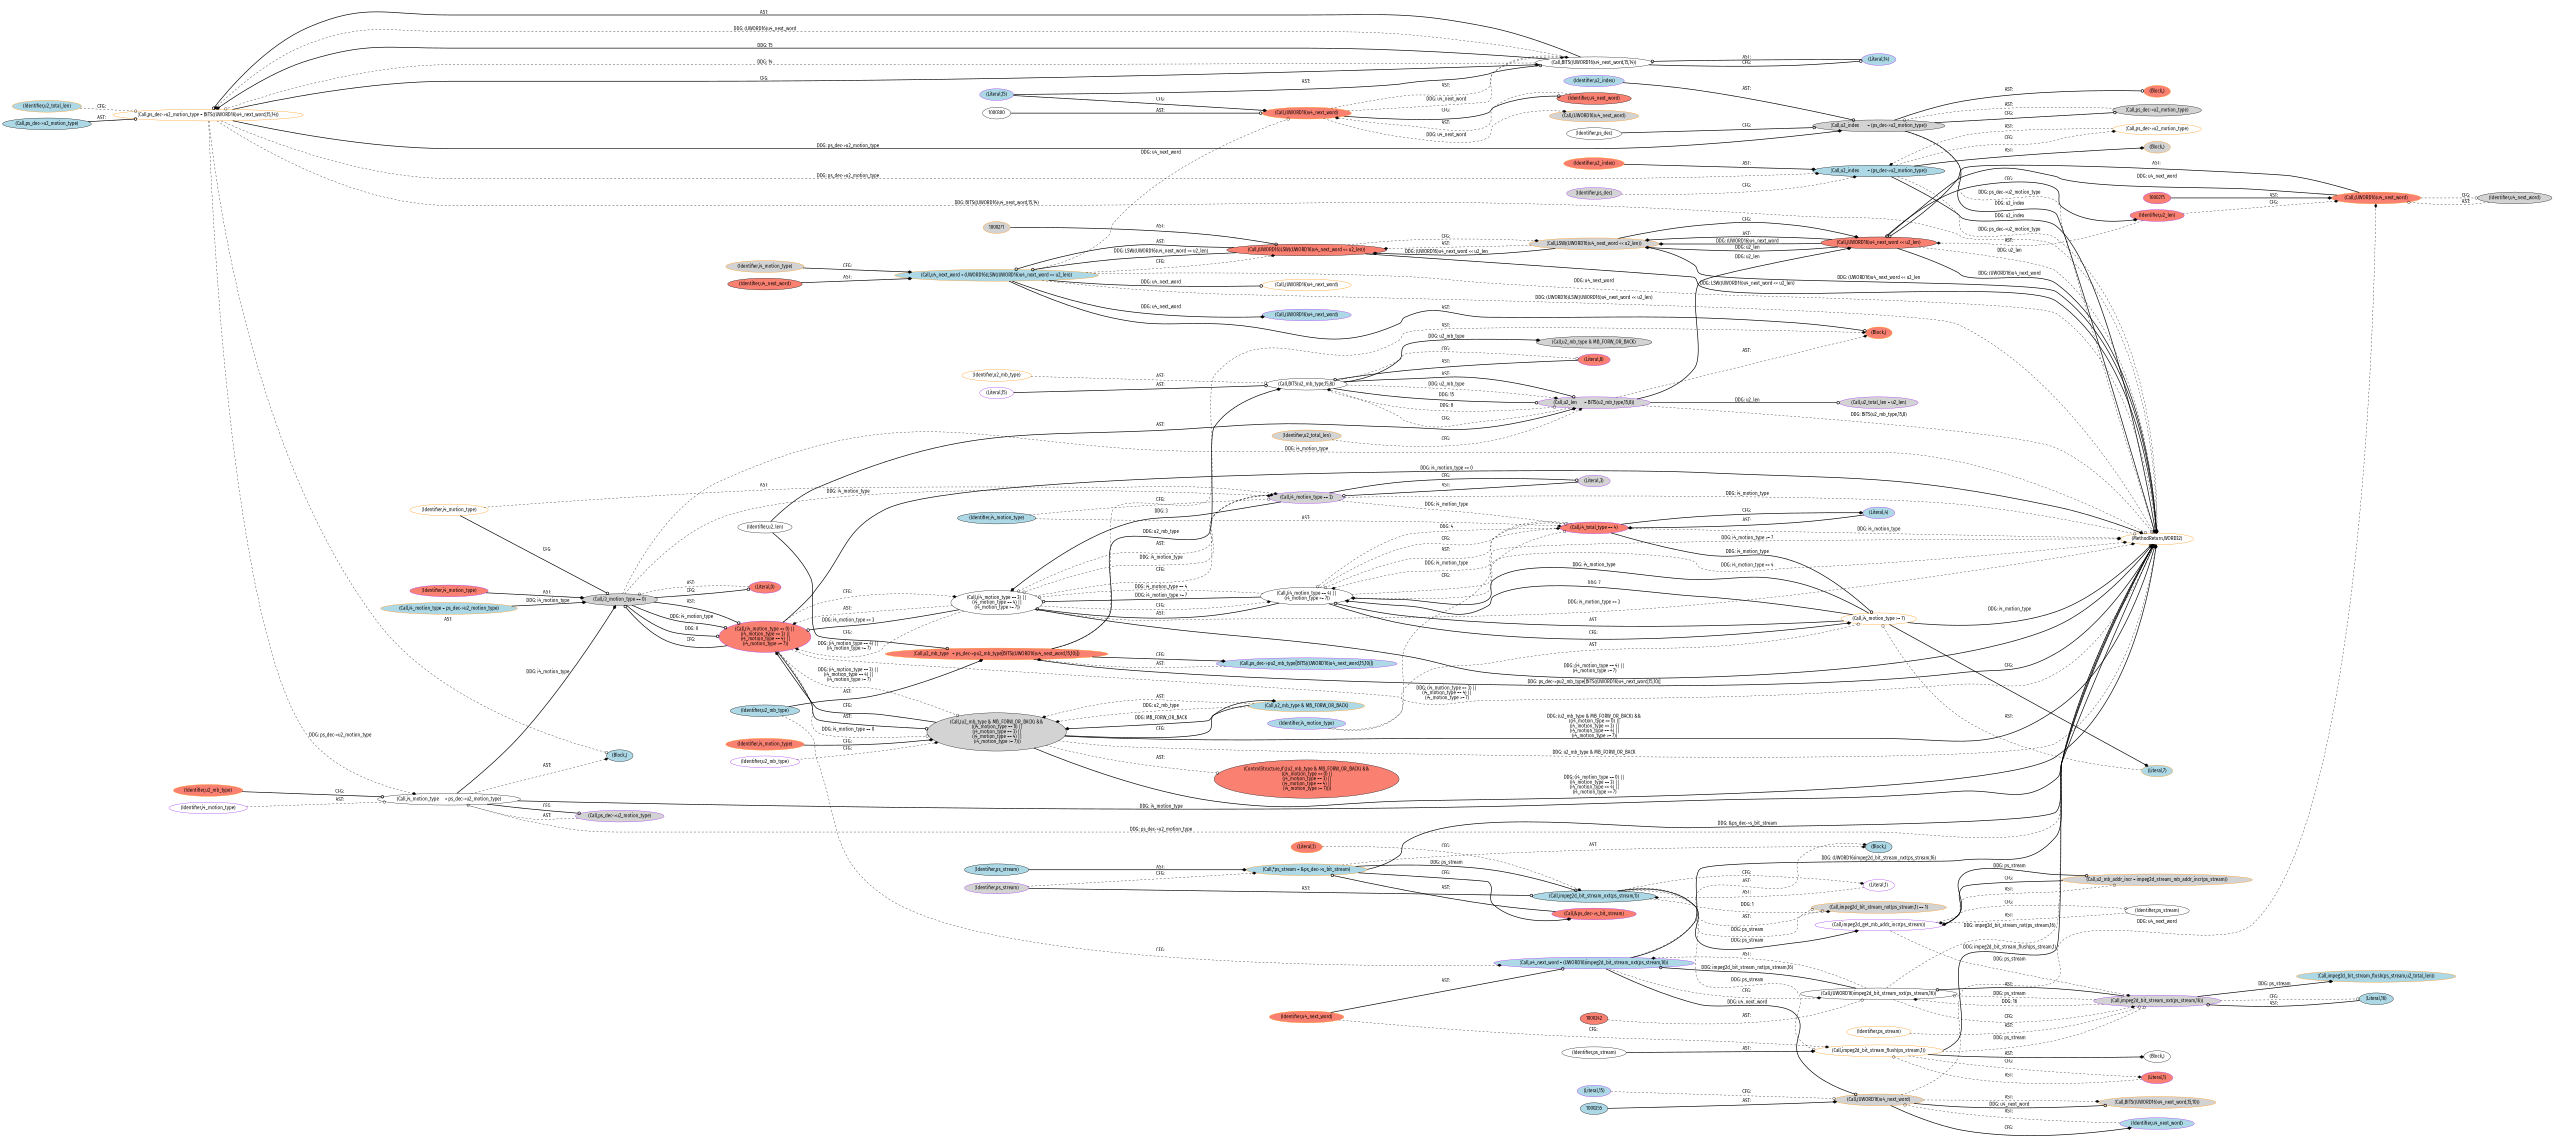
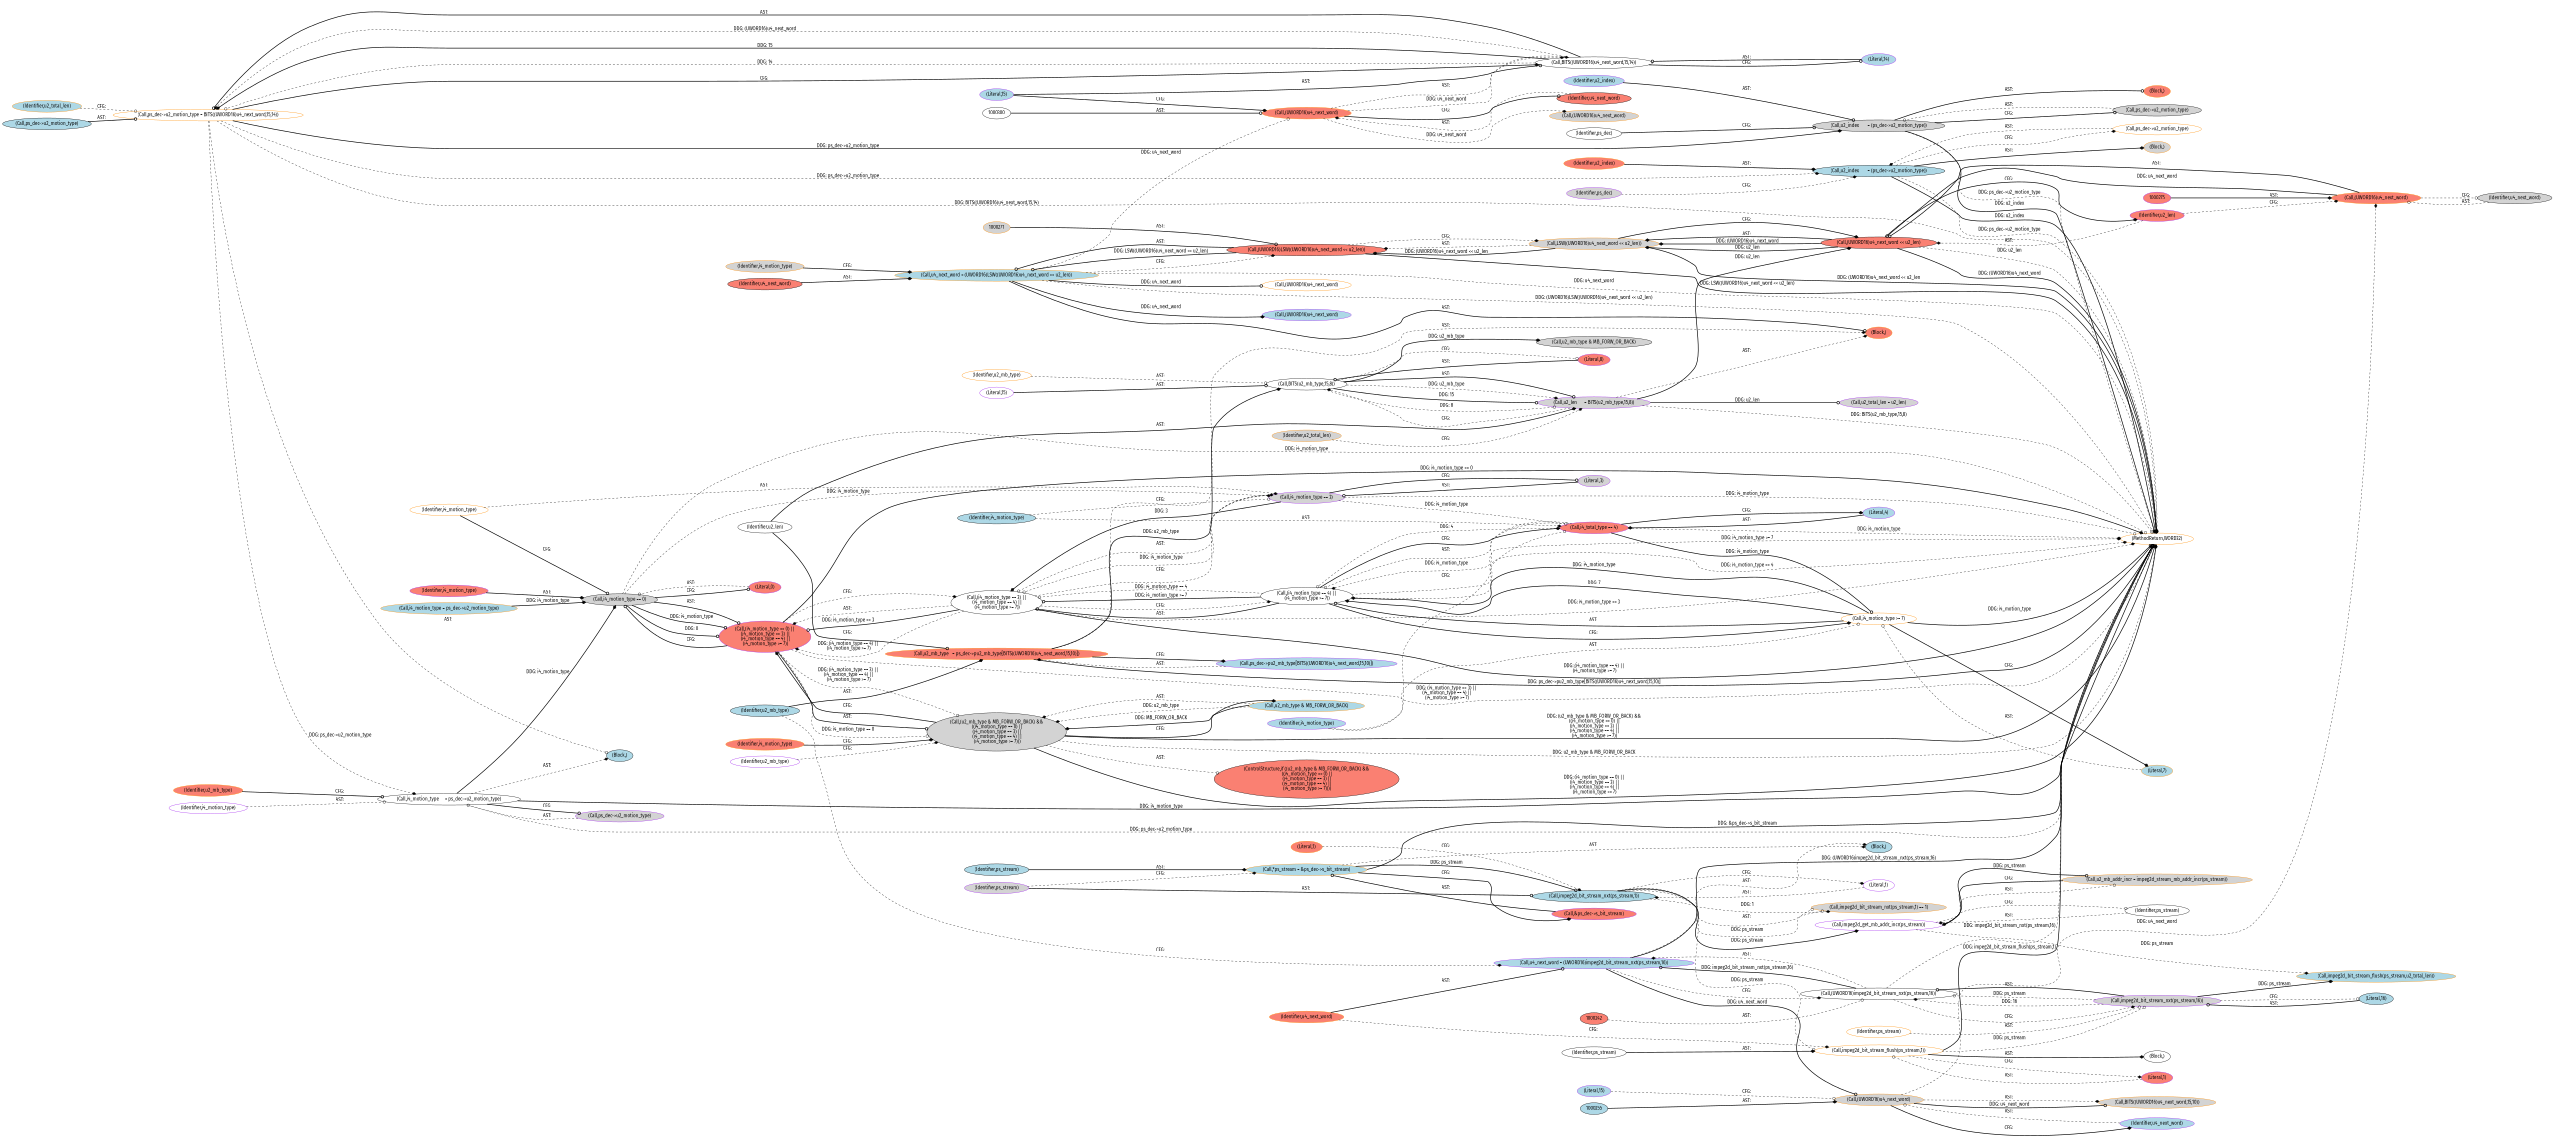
edge "(Call,(i4_motion_type == 4) || (i4_motion_type >= 7))" -> "(Call,i4_total_type == 4)": style dashed -> bold
node "(Call,i3_motion_type == 0)": label "(Call,i3_motion_type == 0)" -> "(Call,i4_motion_type == 0)"
edge "(Call,impeg2d_get_mb_addr_incr(ps_stream))" -> "(Call,impeg2d_bit_stream_nxt(ps_stream,16))": now "(Call,impeg2d_get_mb_addr_incr(ps_stream))" -> "(Call,impeg2d_bit_stream_flush(ps_stream,u2_total_len))"
